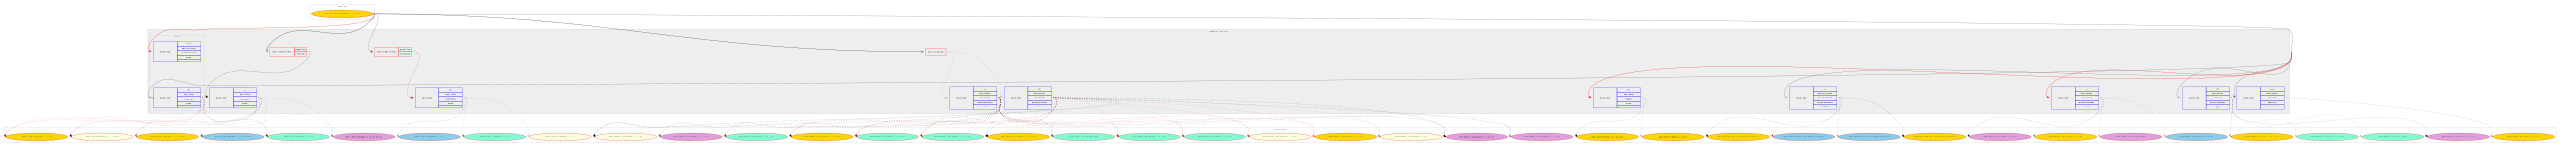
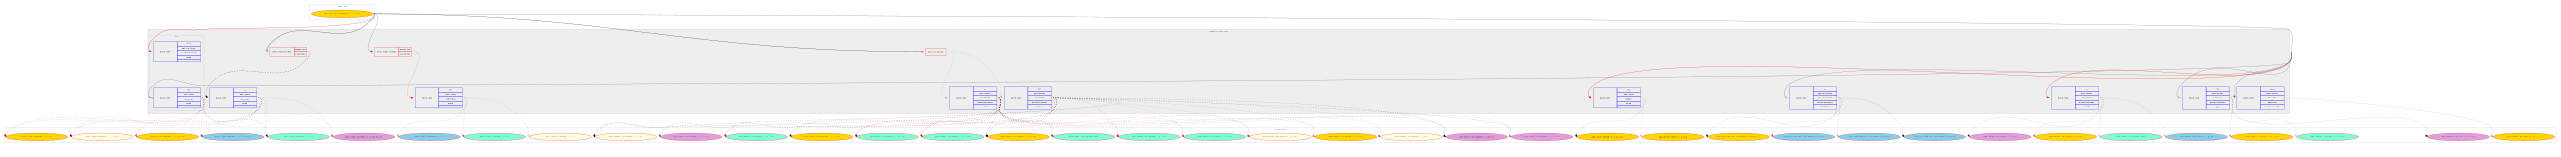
node "app-portage/elt-patches-20170317": fillcolor gold -> skyblue
node "sys-devel/autoconf-9999": fillcolor plum -> aquamarine
node "sys-devel/libtool-9999": removed
